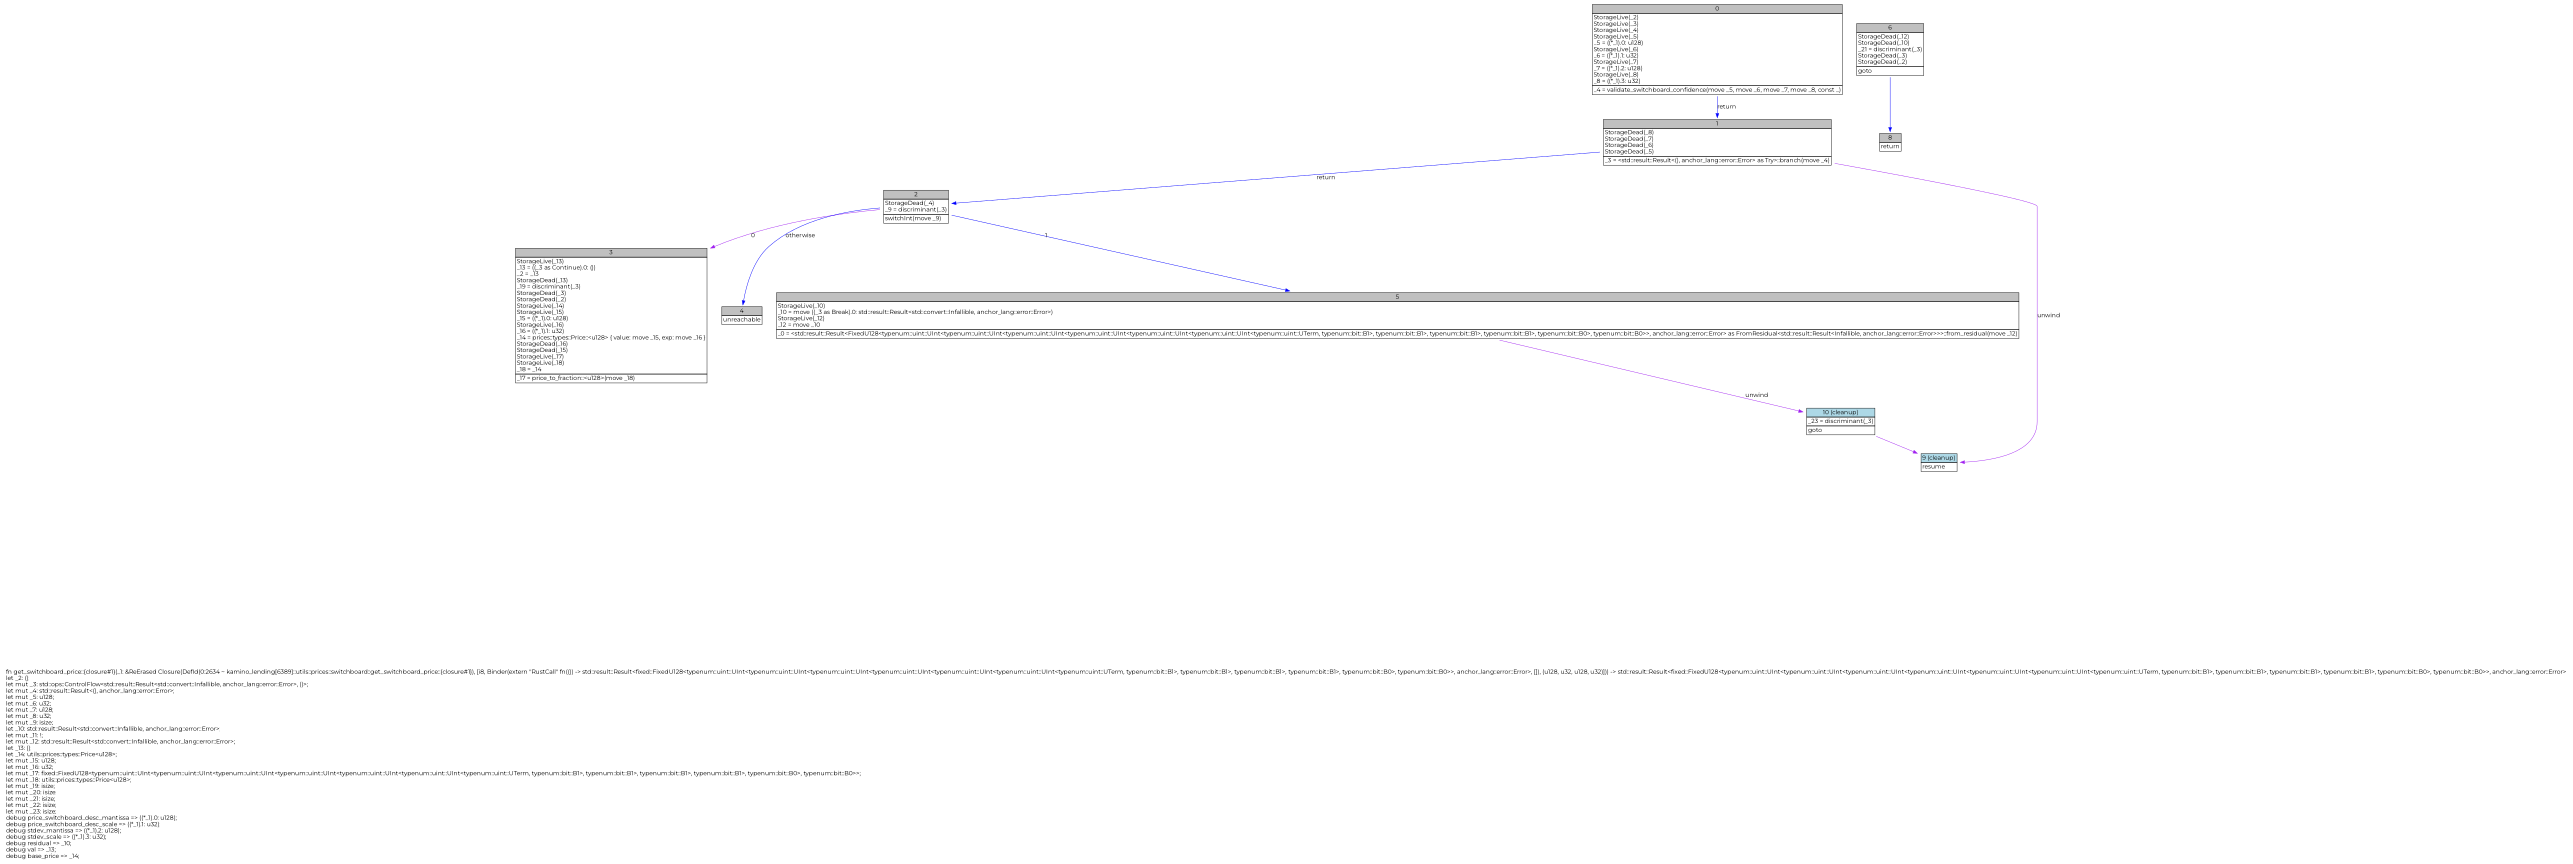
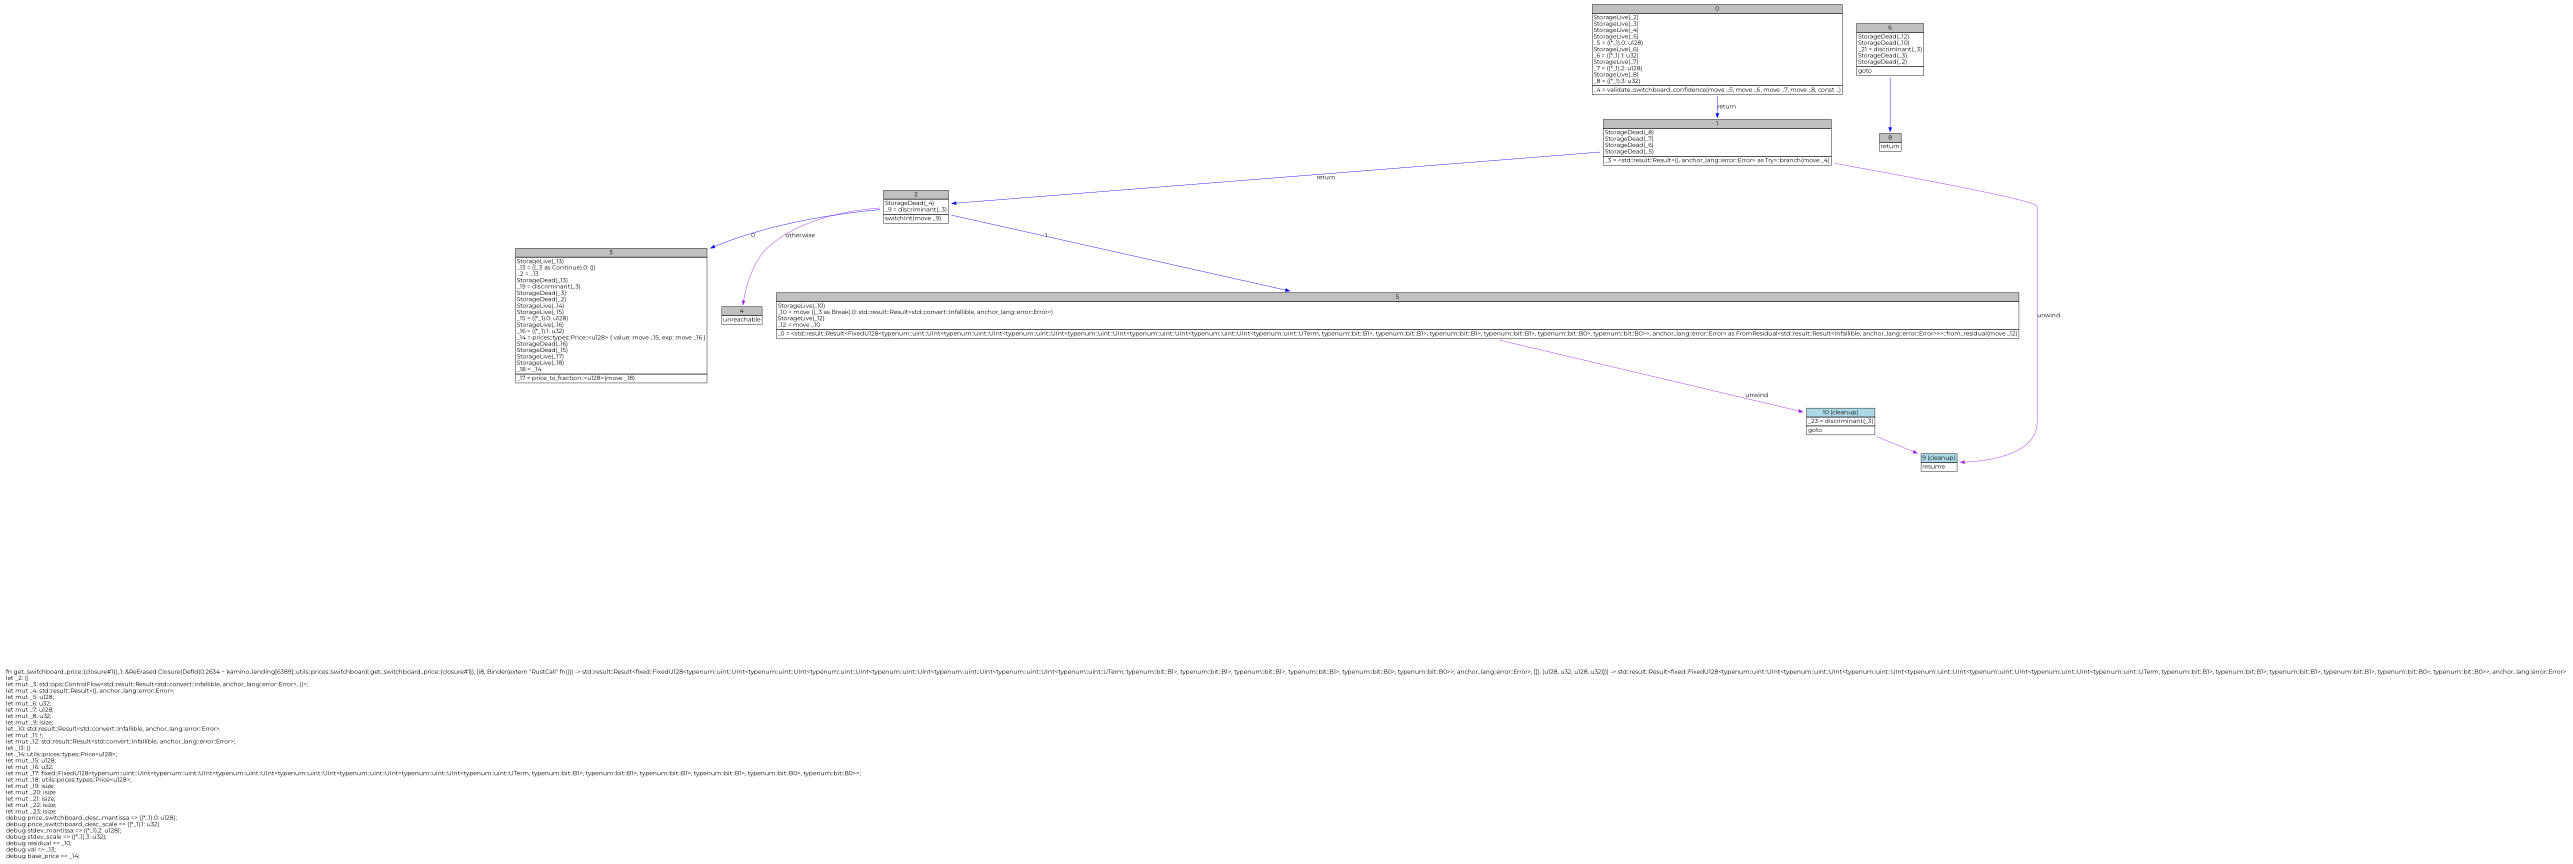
edge "2" -> "3": color purple -> blue
edge "2" -> "4": color blue -> purple
